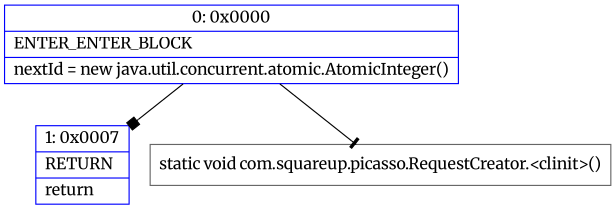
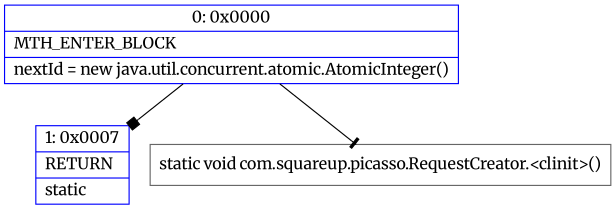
node "0: 0x0000": text "ENTER_ENTER_BLOCK" -> "MTH_ENTER_BLOCK"
node "1: 0x0007": text "return" -> "static"
